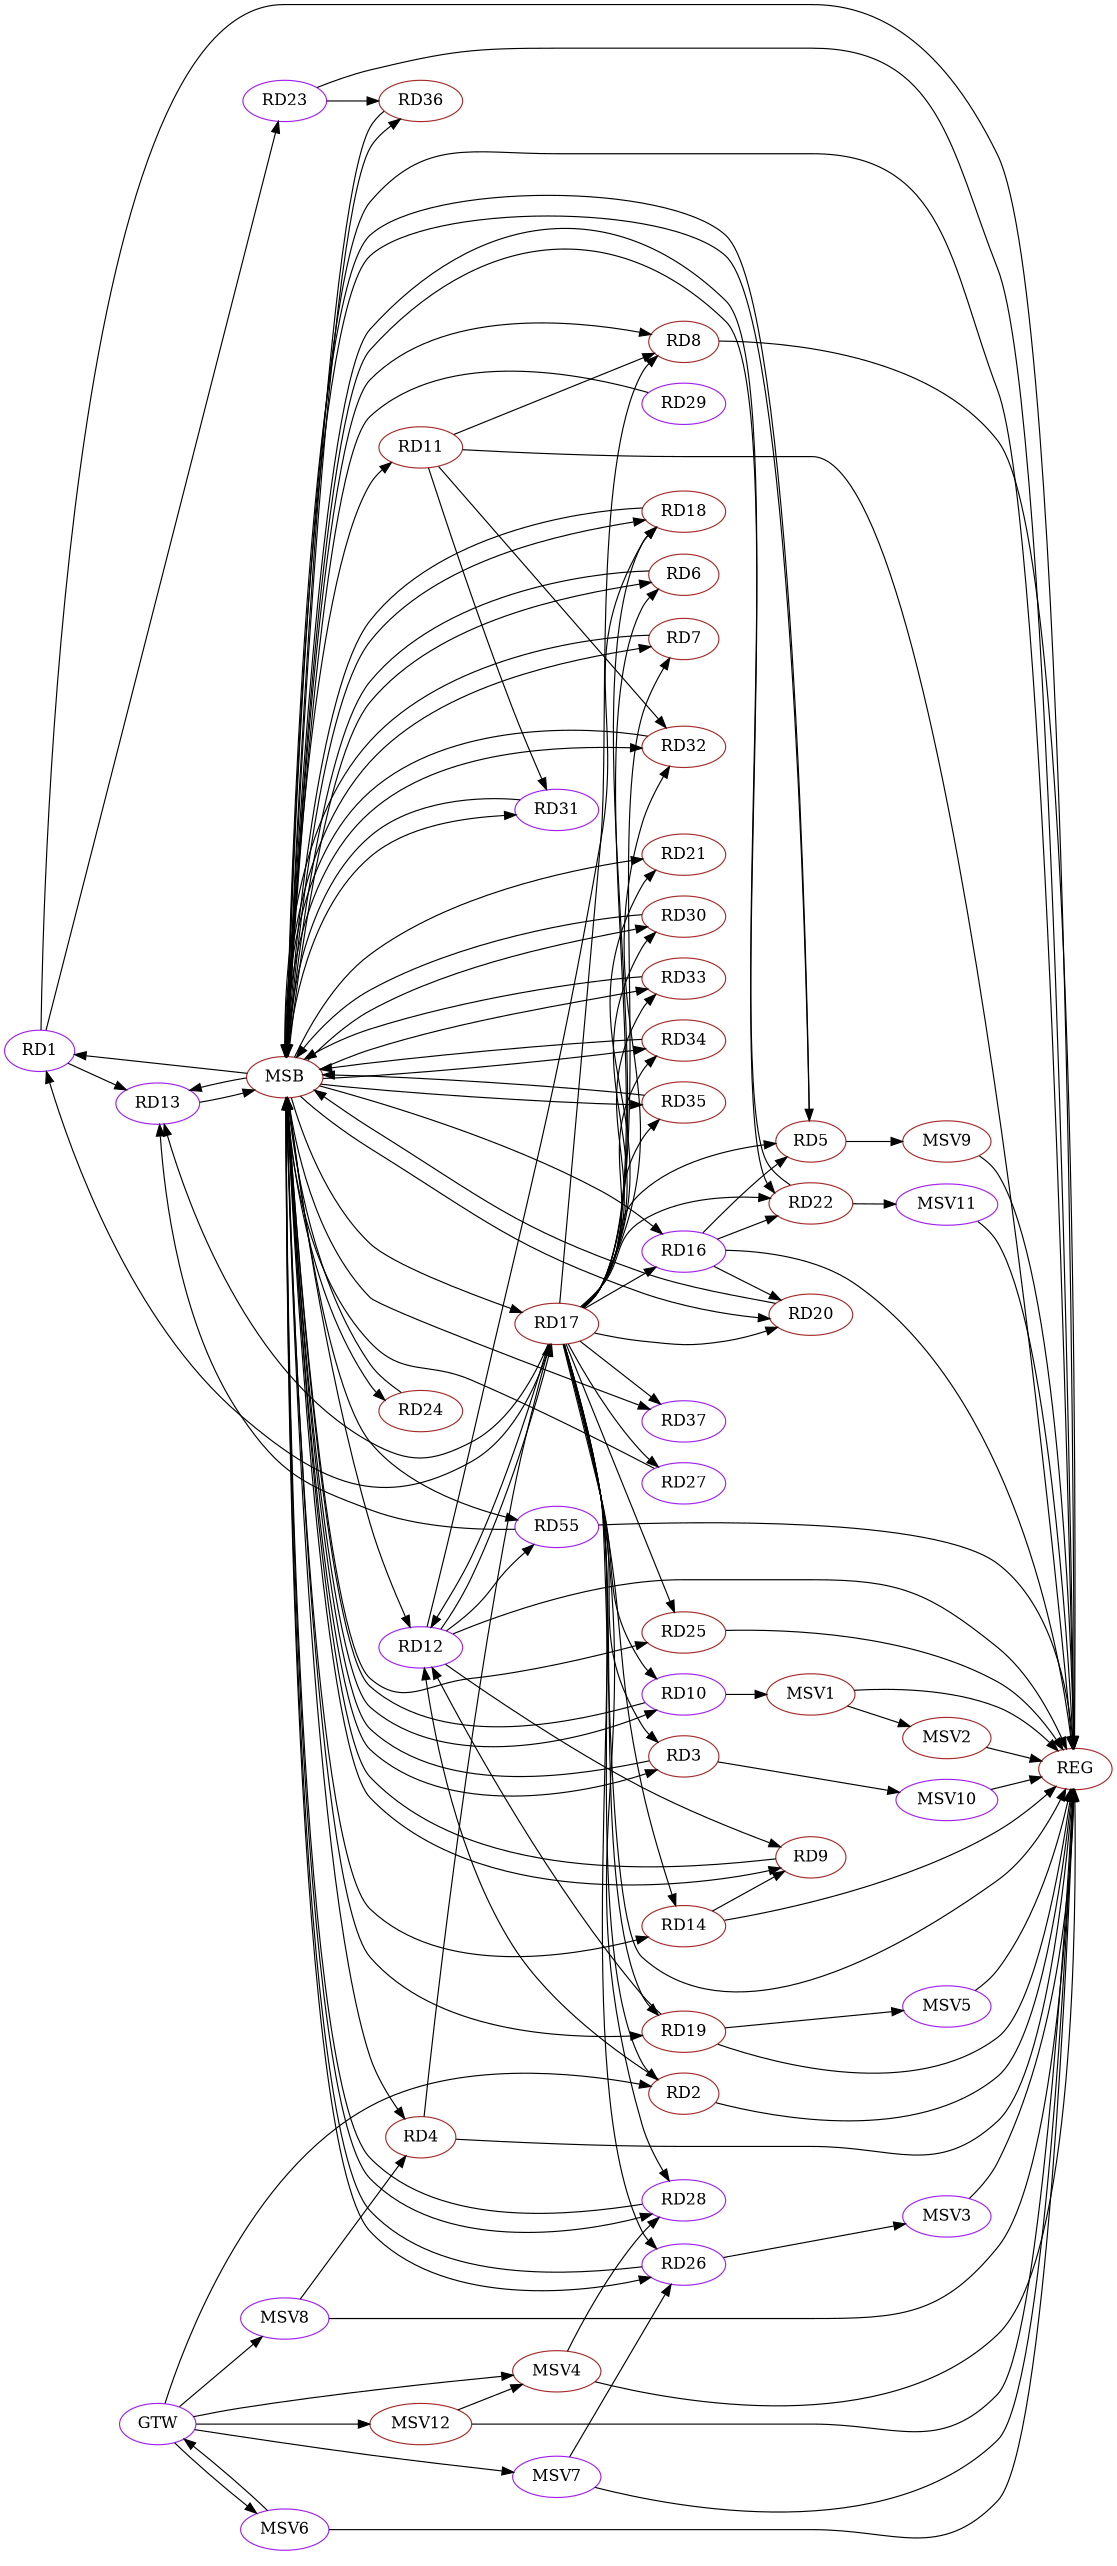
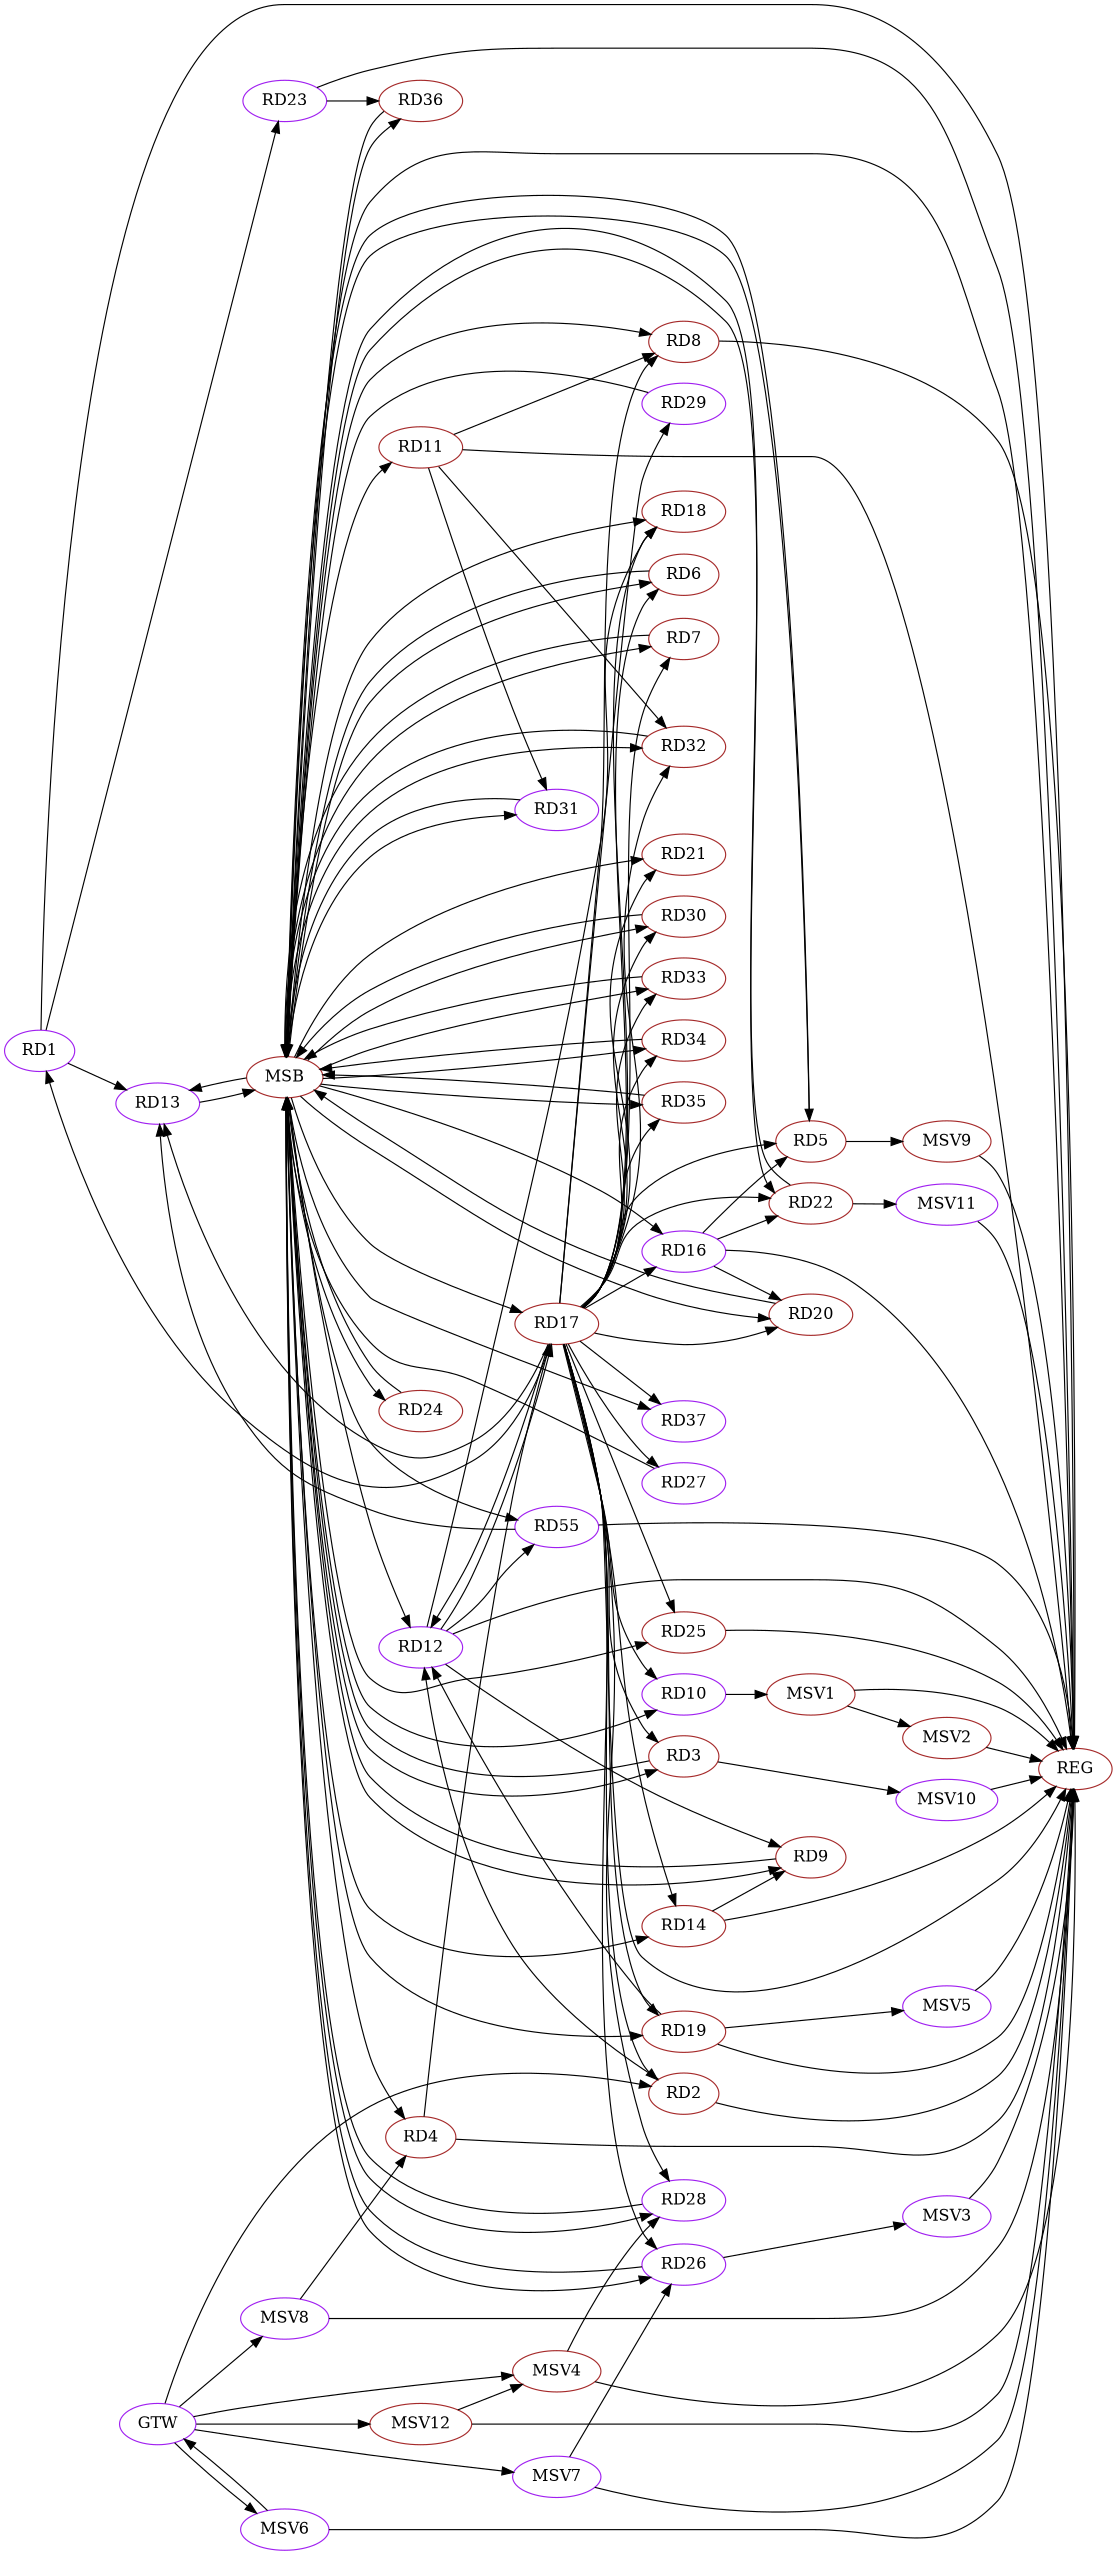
edge "RD18" -> "MSB": removed
edge "RD17" -> "RD29": added
edge "MSB" -> "RD1": removed
edge "RD10" -> "MSB": removed
